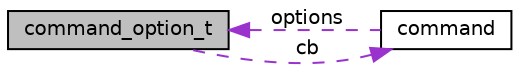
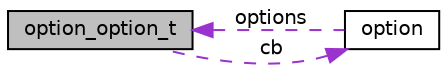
node "command_option_t": label "command_option_t" -> "option_option_t"
node "command": label "command" -> "option"
